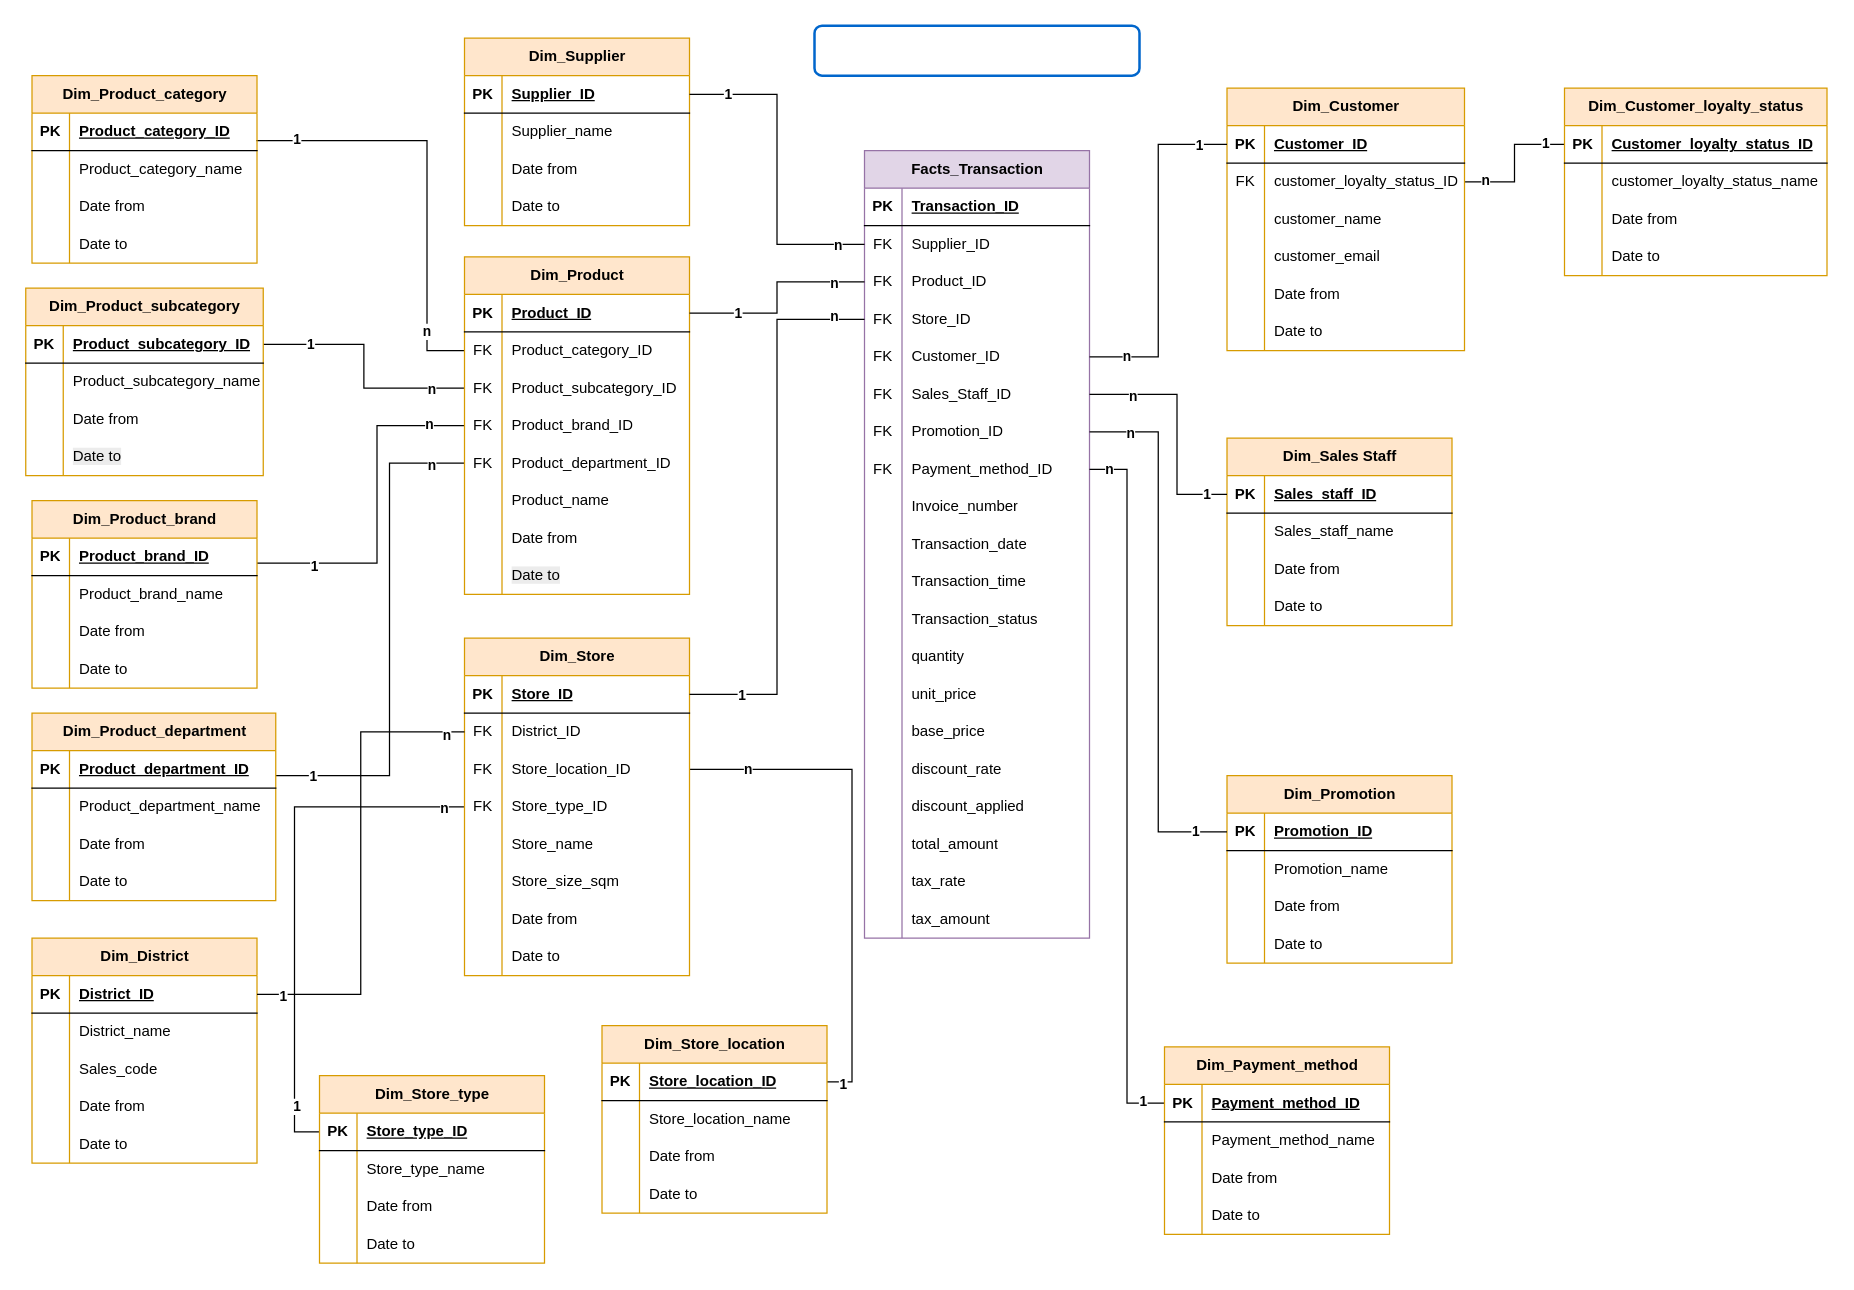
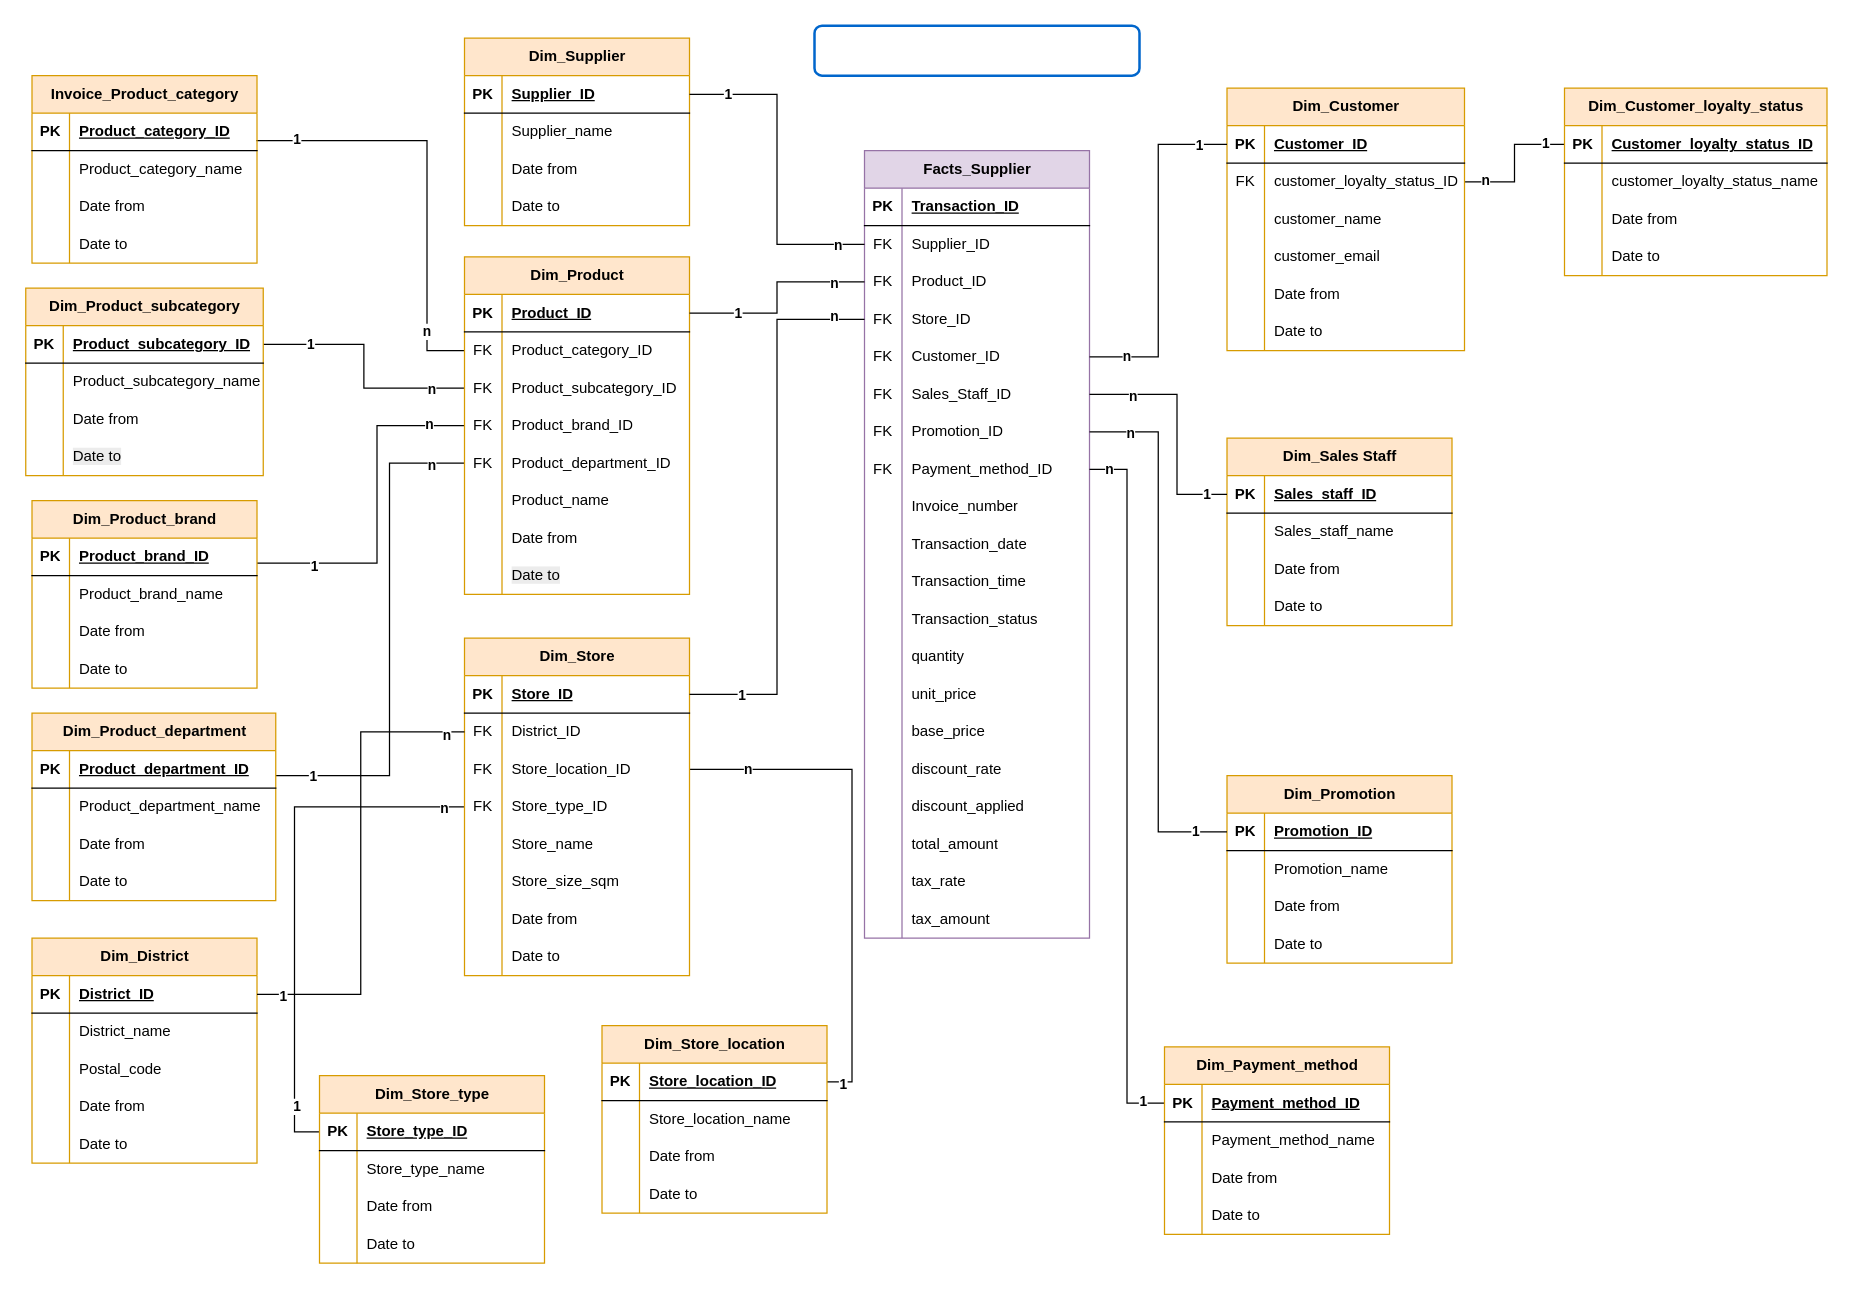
node "Dim_Product_category": label "Dim_Product_category" -> "Invoice_Product_category"
node "Facts_Transaction": label "Facts_Transaction" -> "Facts_Supplier"
node "Sales_code": label "Sales_code" -> "Postal_code"
